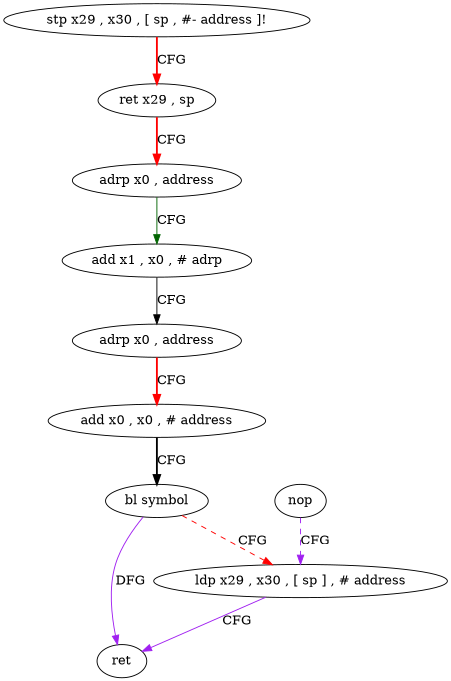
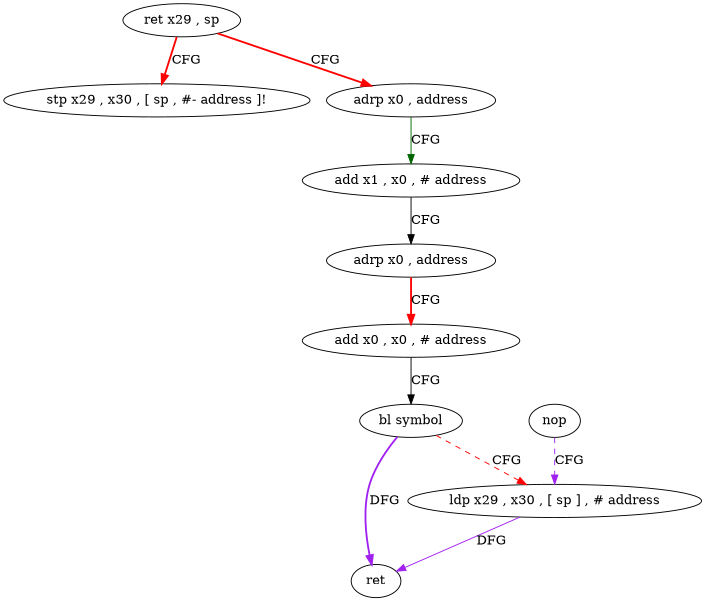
edge "stp x29 , x30 , [ sp , #- address ]!" -> "ret x29 , sp": reversed
node "add x1 , x0 , # adrp": label "add x1 , x0 , # adrp" -> "add x1 , x0 , # address"
edge "add x0 , x0 , # address" -> "bl symbol": style bold -> solid
edge "bl symbol" -> "ret": style solid -> bold
edge "ldp x29 , x30 , [ sp ] , # address" -> "ret": label "CFG" -> "DFG"
